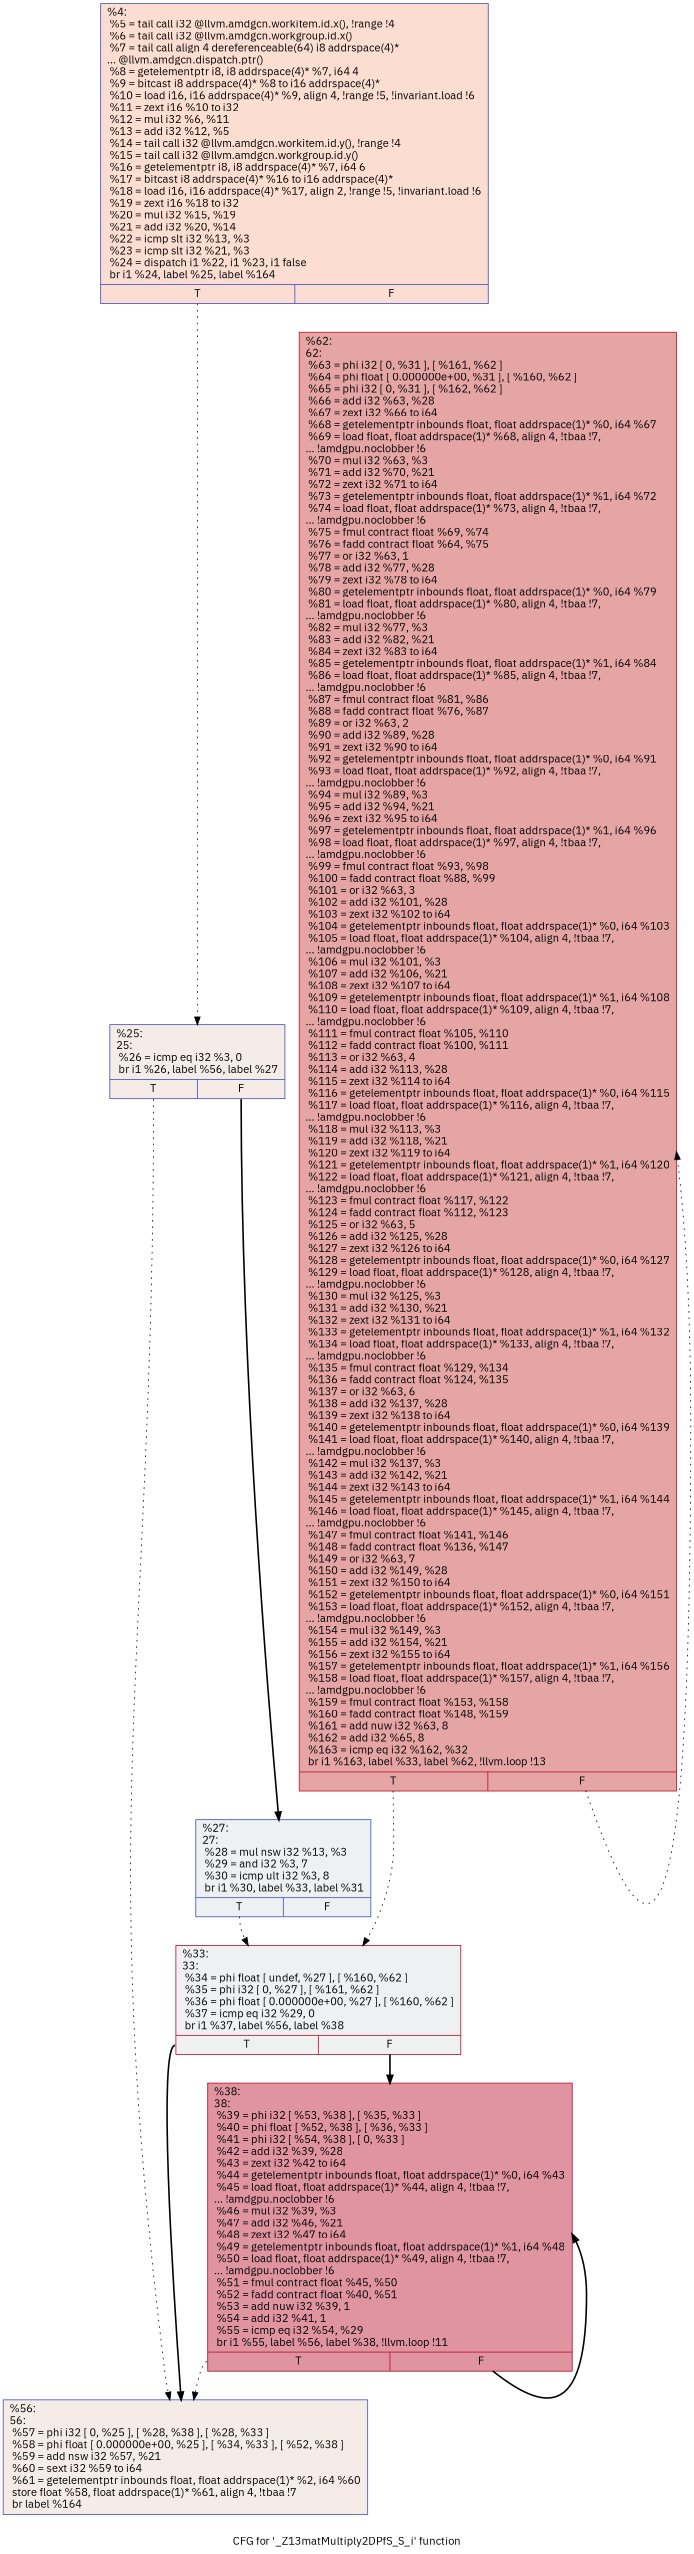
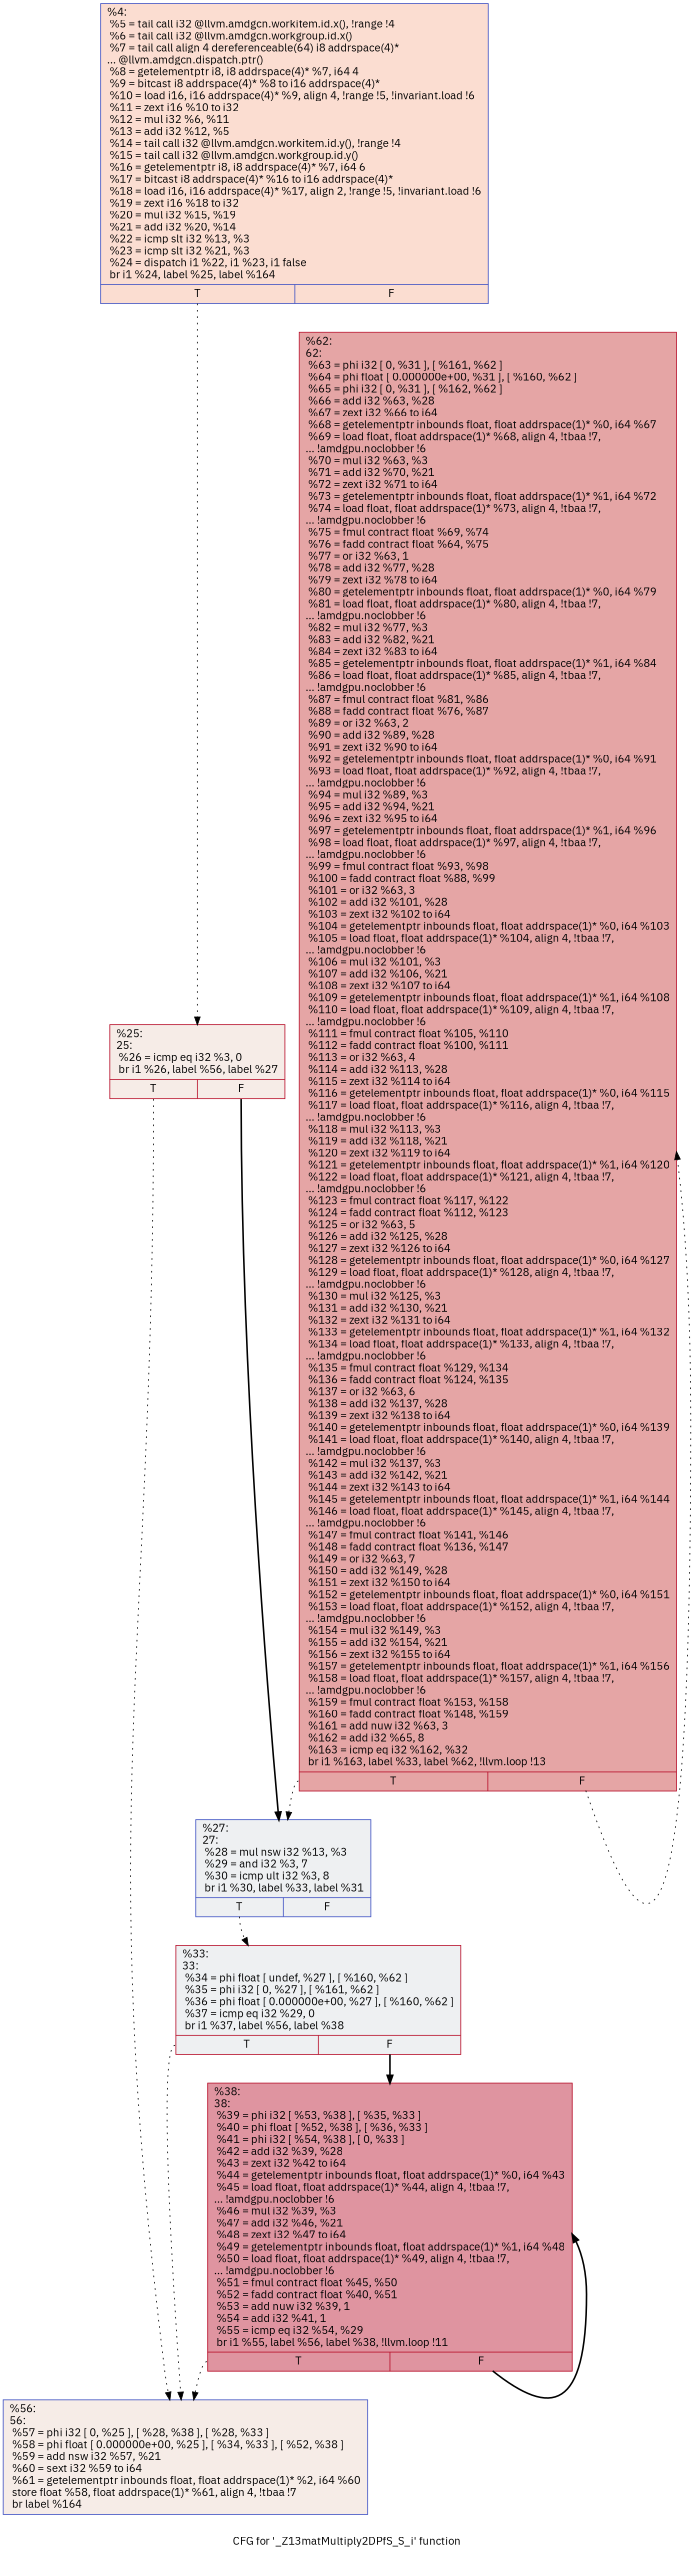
node "%25:": color #3d50c3ff -> #b70d28ff
node "%62:": text "%161 = add nuw i32 %63, 8" -> "%161 = add nuw i32 %63, 3"
edge "%62:" -> "%33:": now "%62:" -> "%27:"
edge "%33:" -> "%56:": style bold -> dotted
